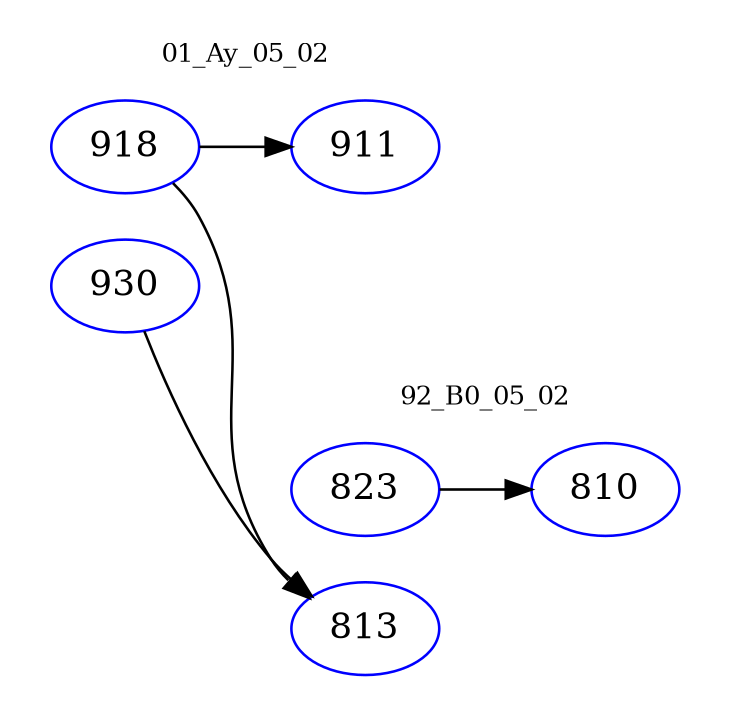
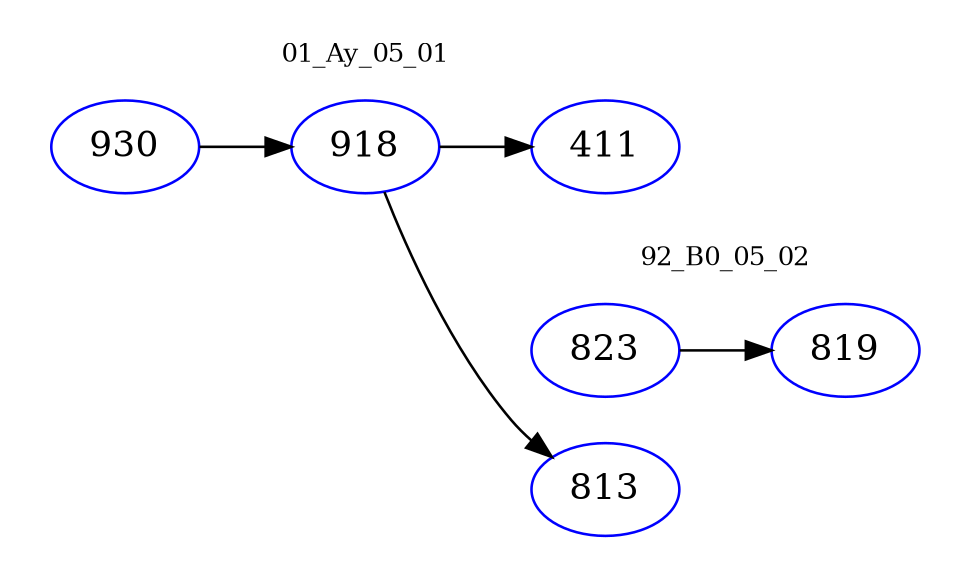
cluster "01_Ay_05_02": label "01_Ay_05_02" -> "01_Ay_05_01"
node "911": label "911" -> "411"
edge "930" -> "813": now "930" -> "918"
node "810": label "810" -> "819"
